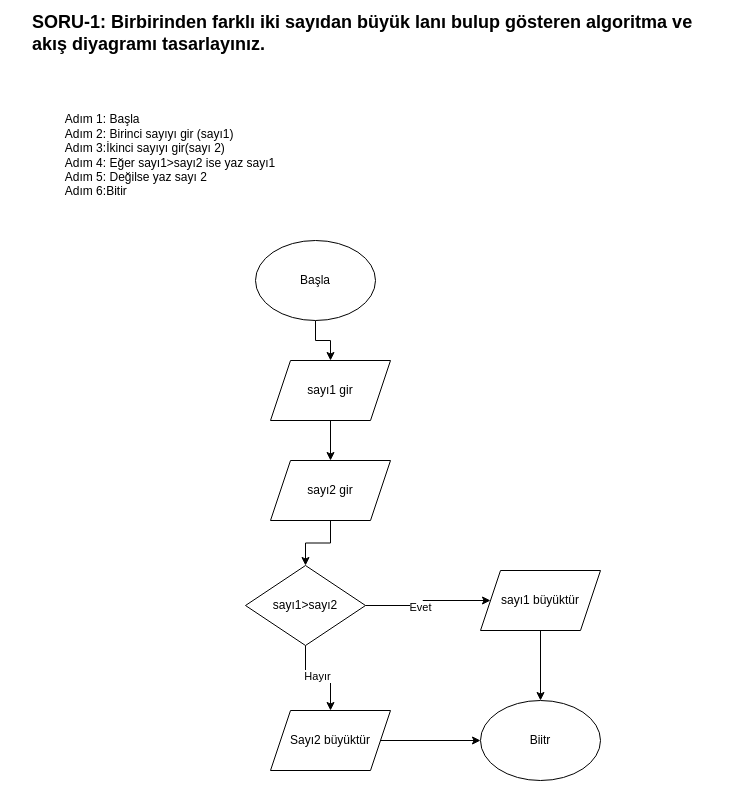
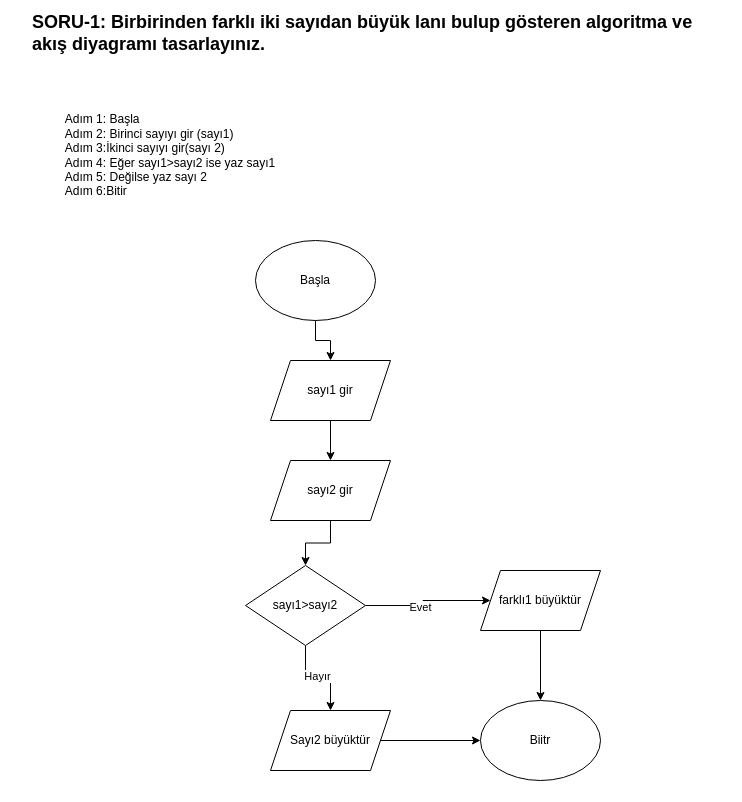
node "sayı1 büyüktür": label "sayı1 büyüktür" -> "farklı1 büyüktür"
